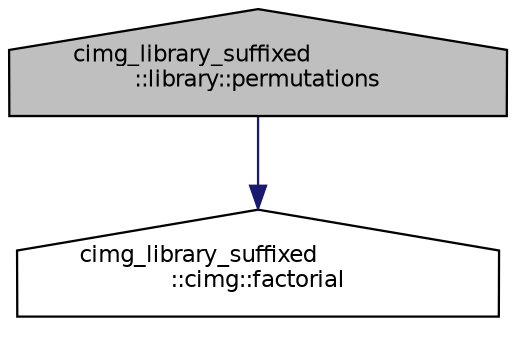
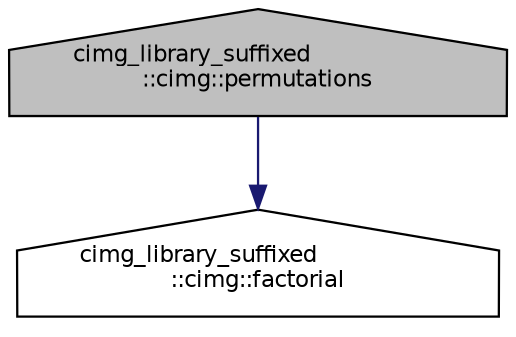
node "cimg_library_suffixed ::library::permutations": label "cimg_library_suffixed ::library::permutations" -> "cimg_library_suffixed ::cimg::permutations"
